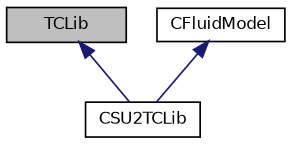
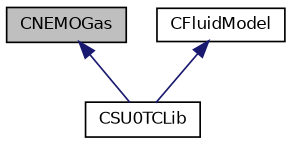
node "TCLib": label "TCLib" -> "CNEMOGas"
node "CSU2TCLib": label "CSU2TCLib" -> "CSU0TCLib"
